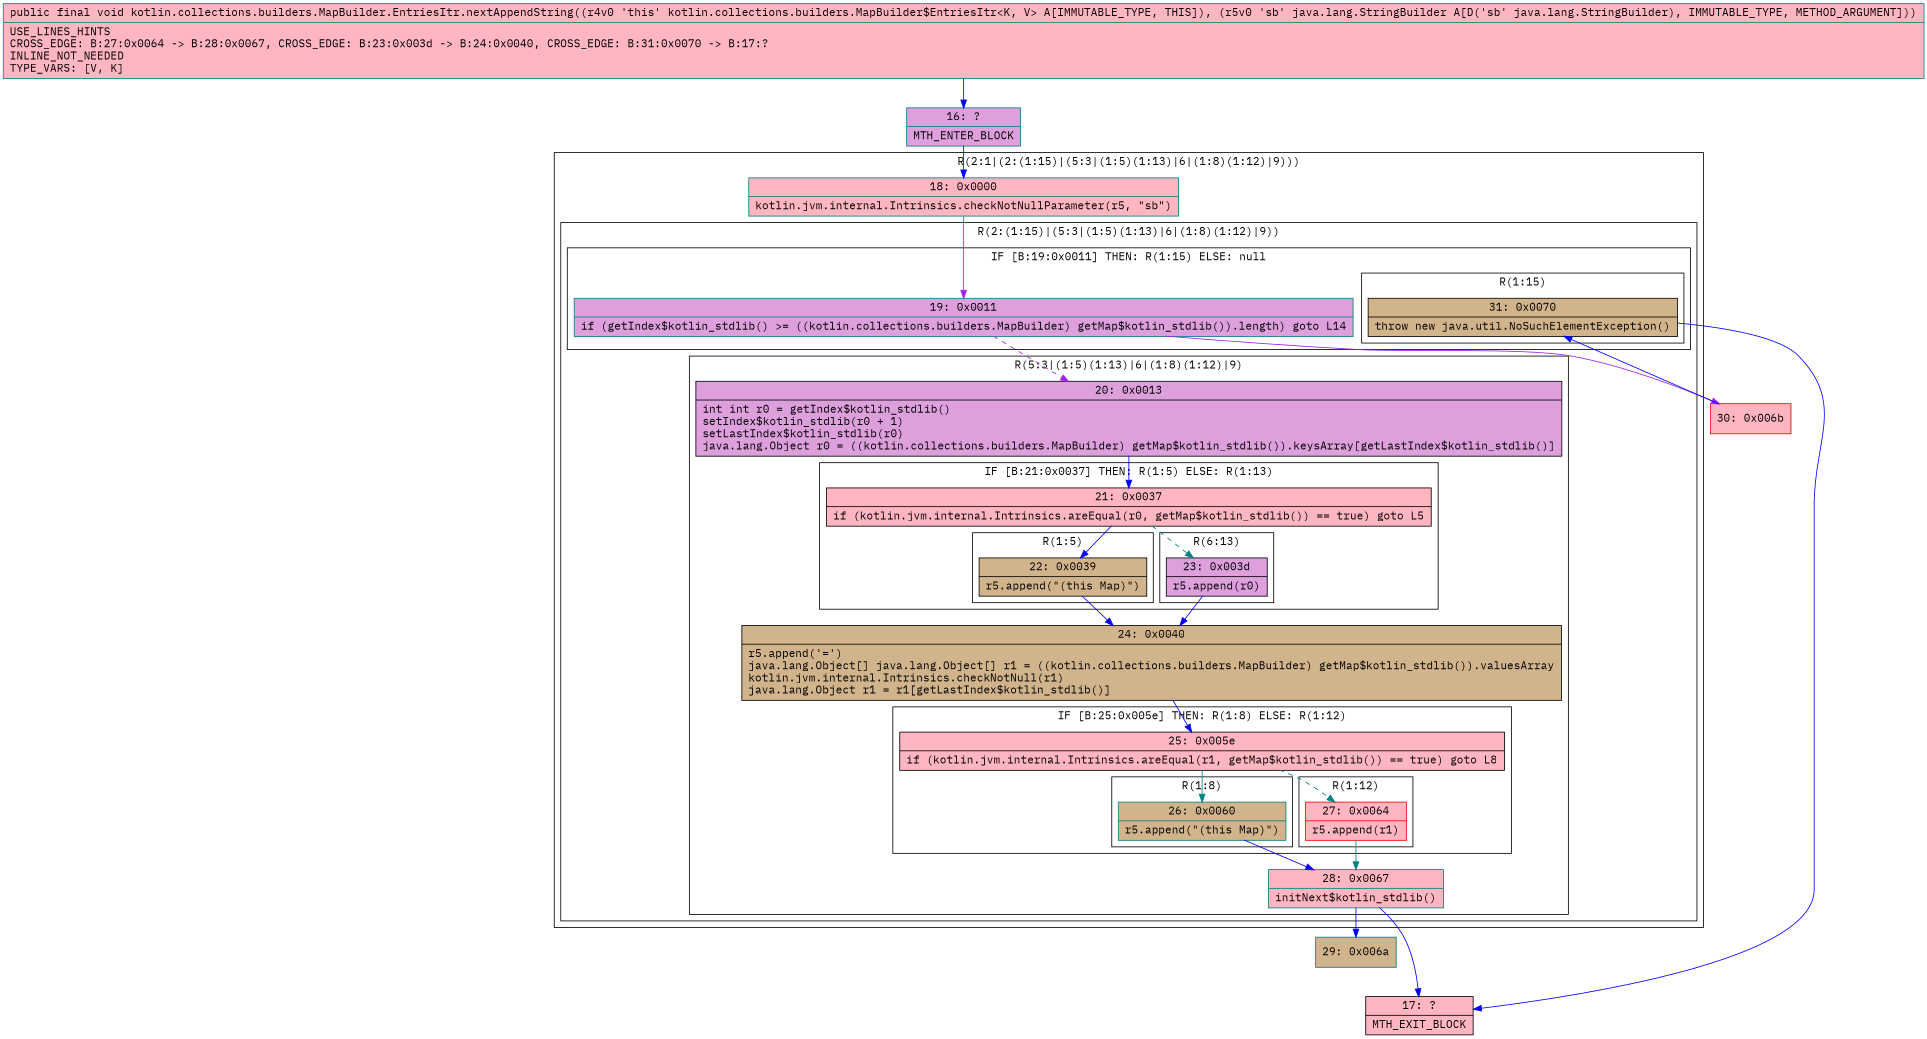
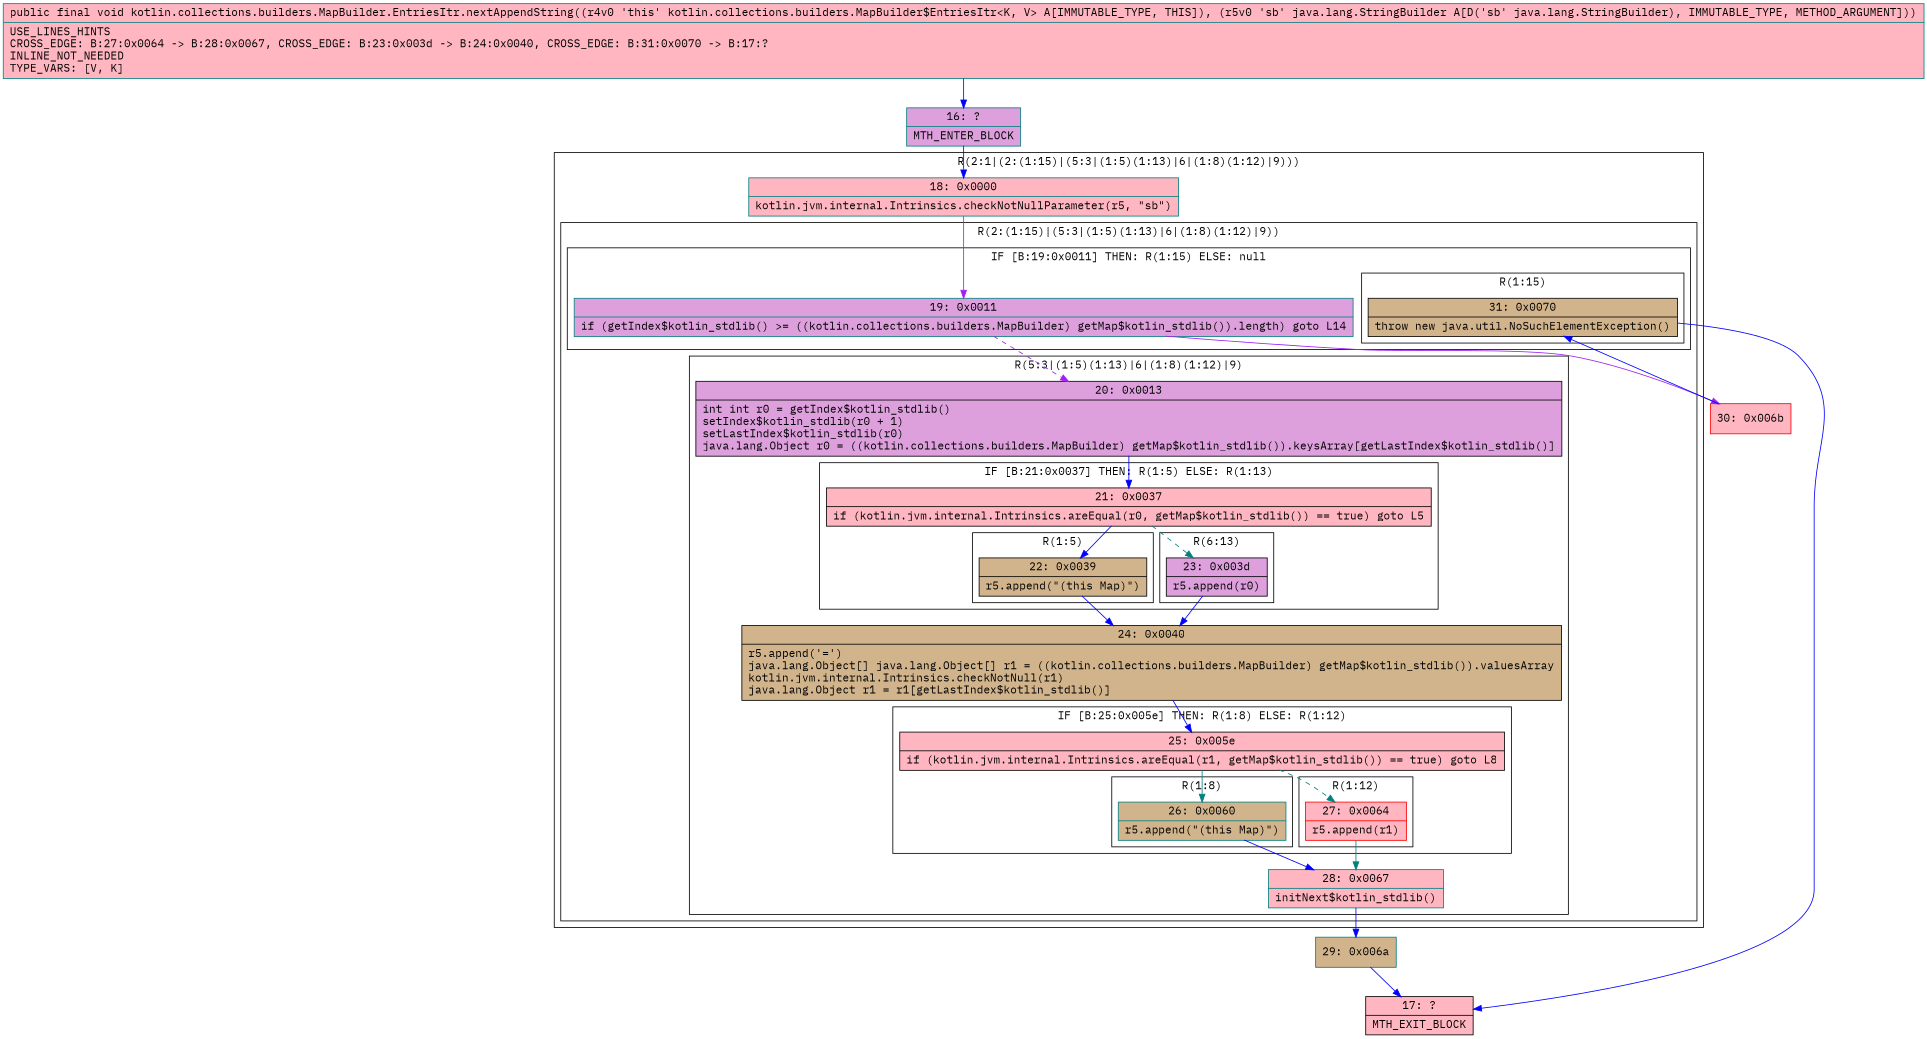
edge "28: 0x0067" -> "17: ?": now "29: 0x006a" -> "17: ?"
